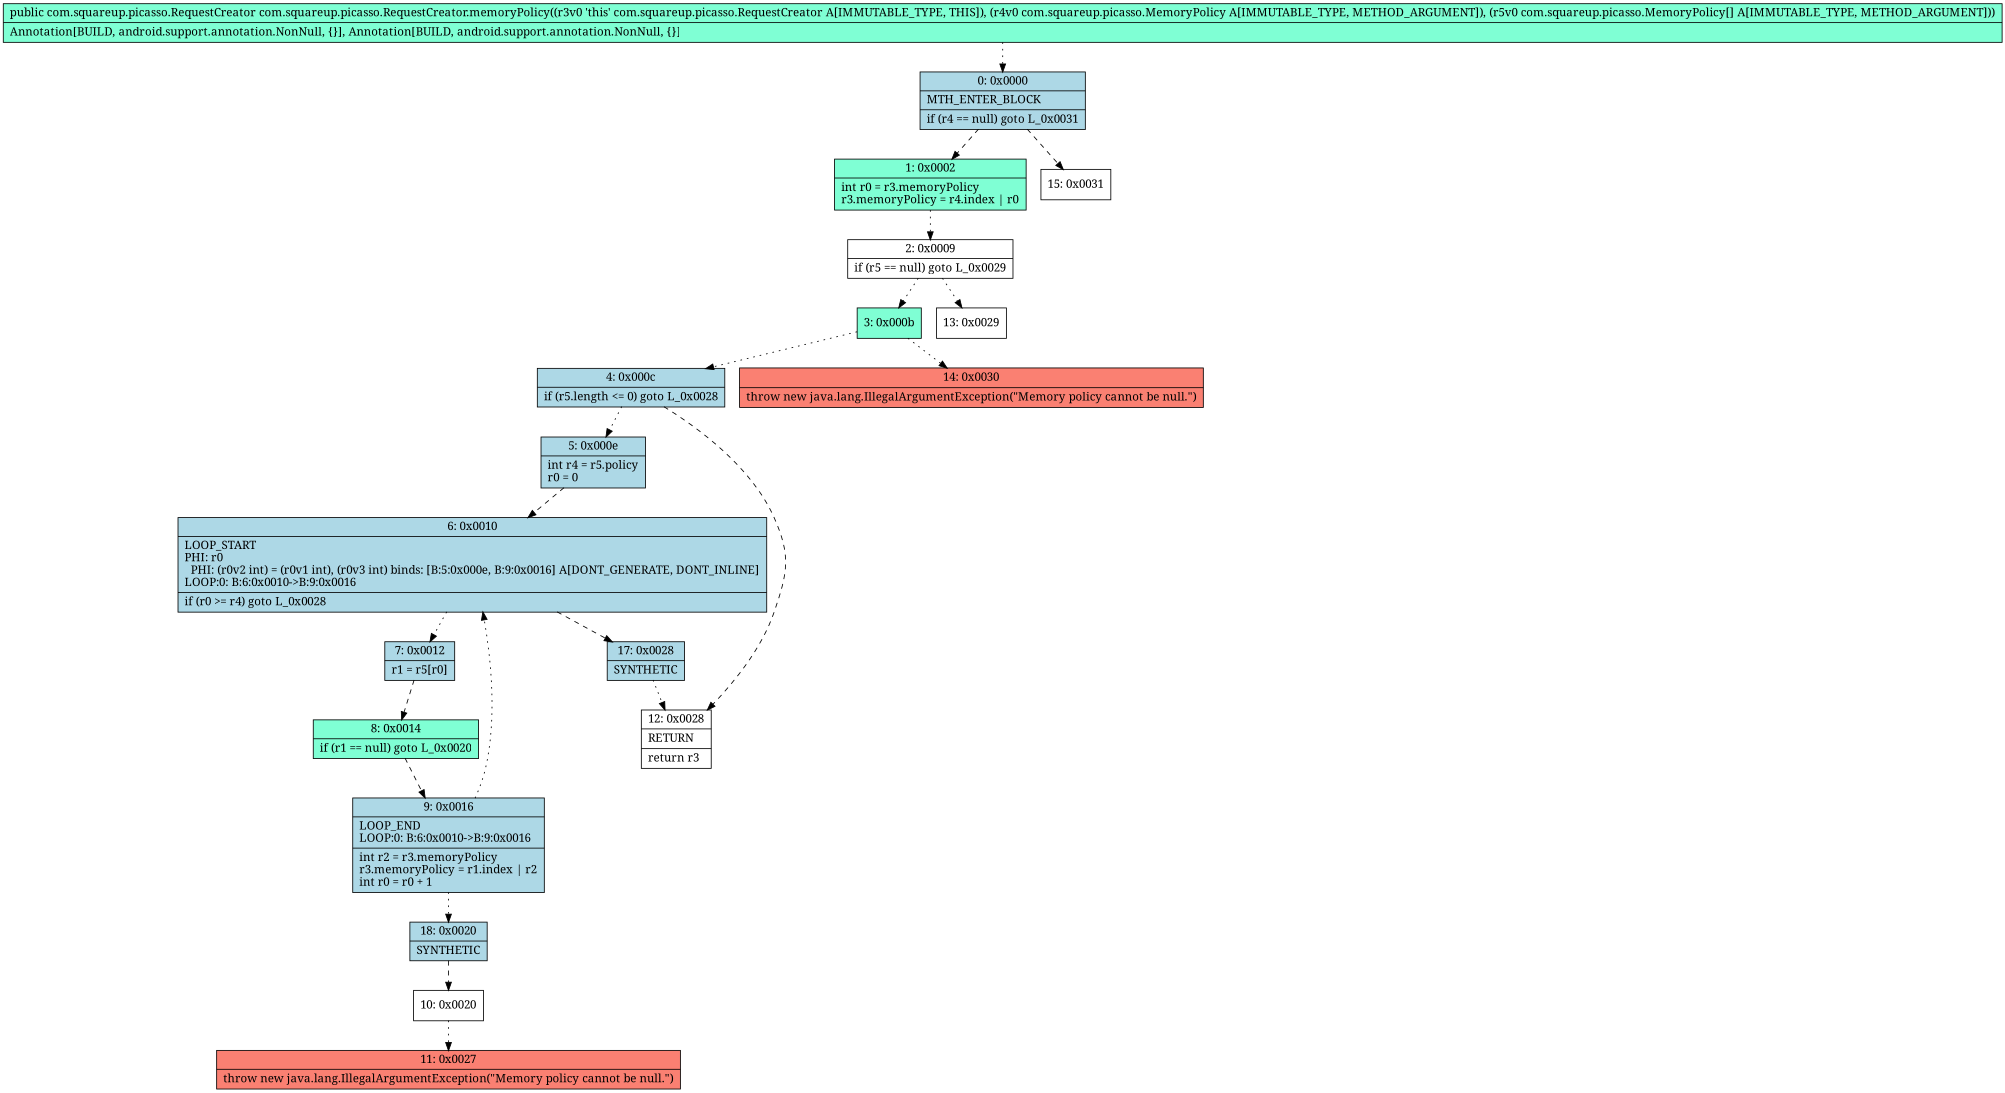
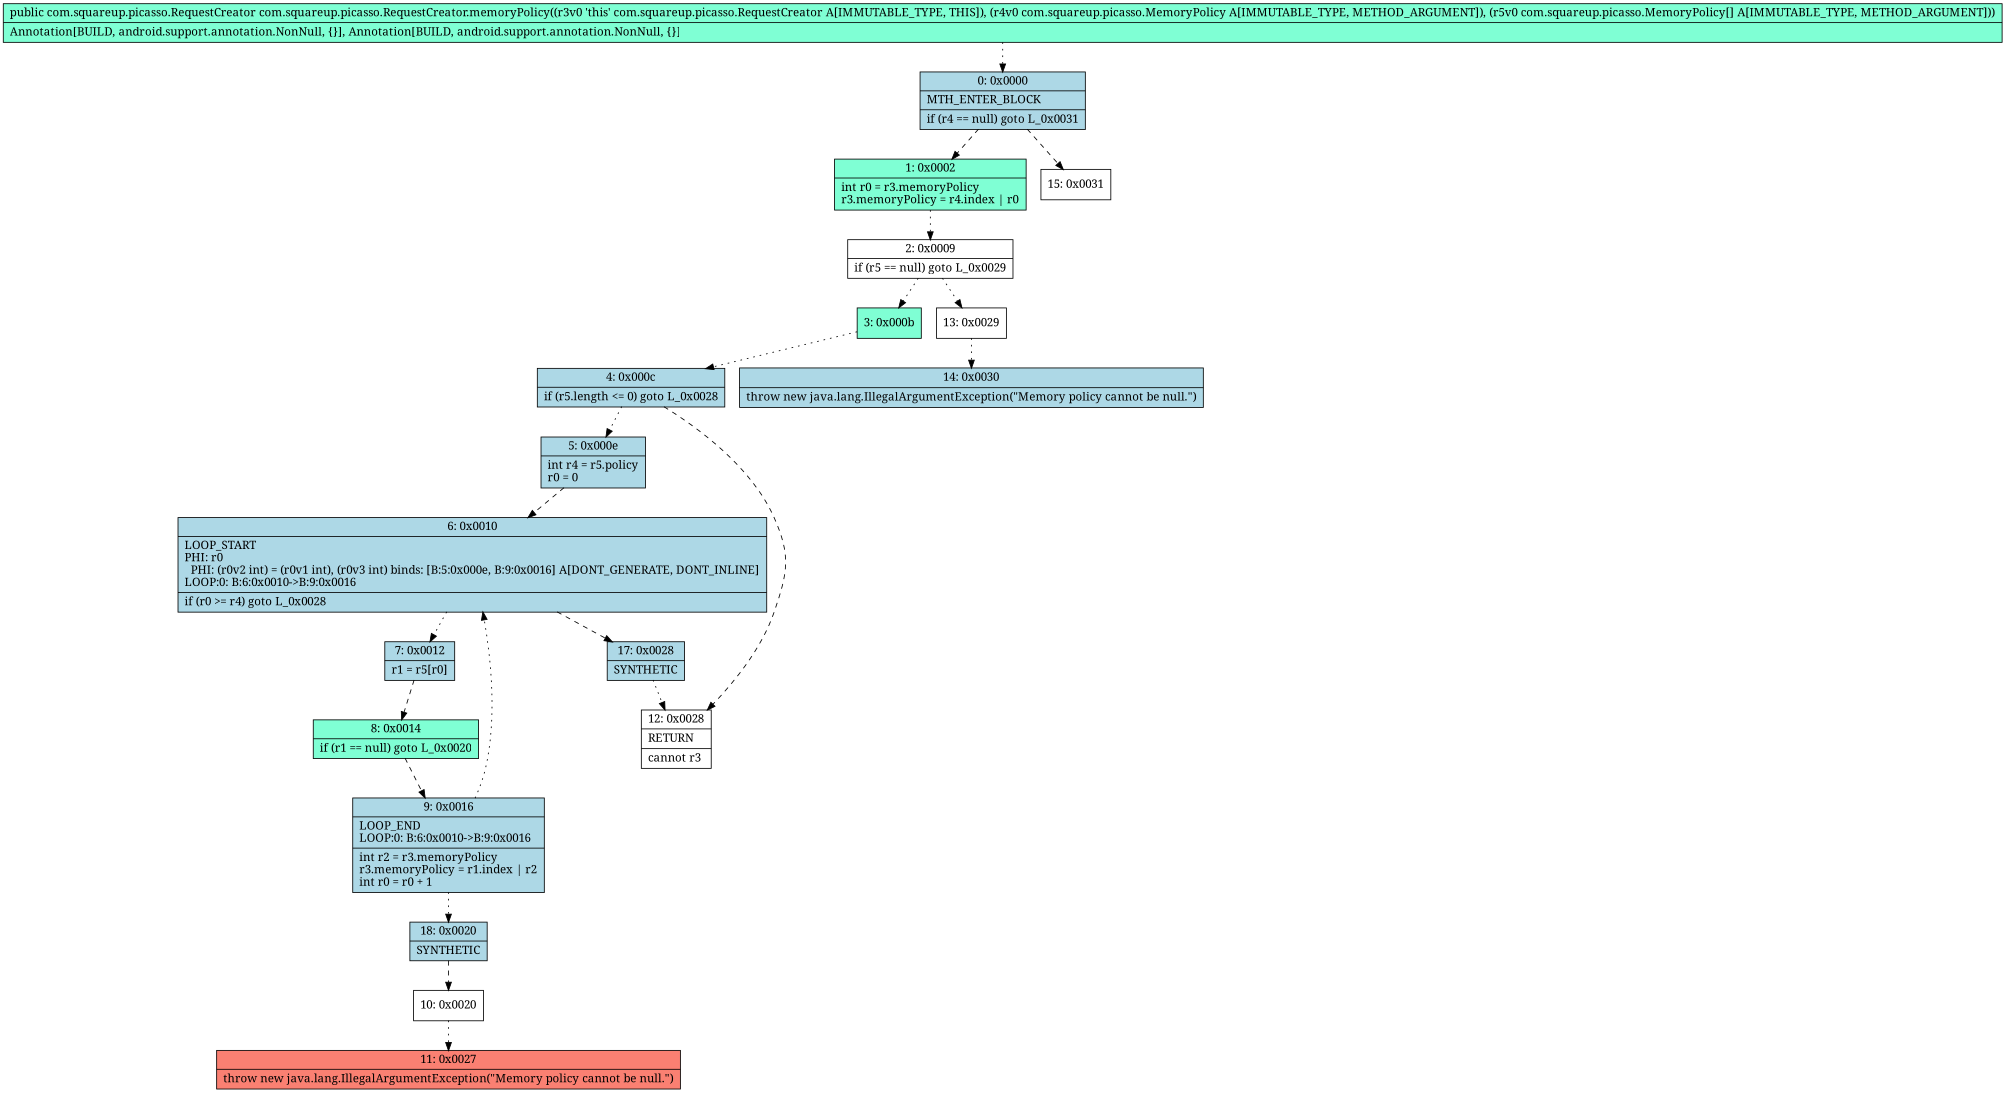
edge "3: 0x000b" -> "14: 0x0030": now "13: 0x0029" -> "14: 0x0030"
node "14: 0x0030": fillcolor salmon -> lightblue
node "12: 0x0028": text "return r3" -> "cannot r3"
